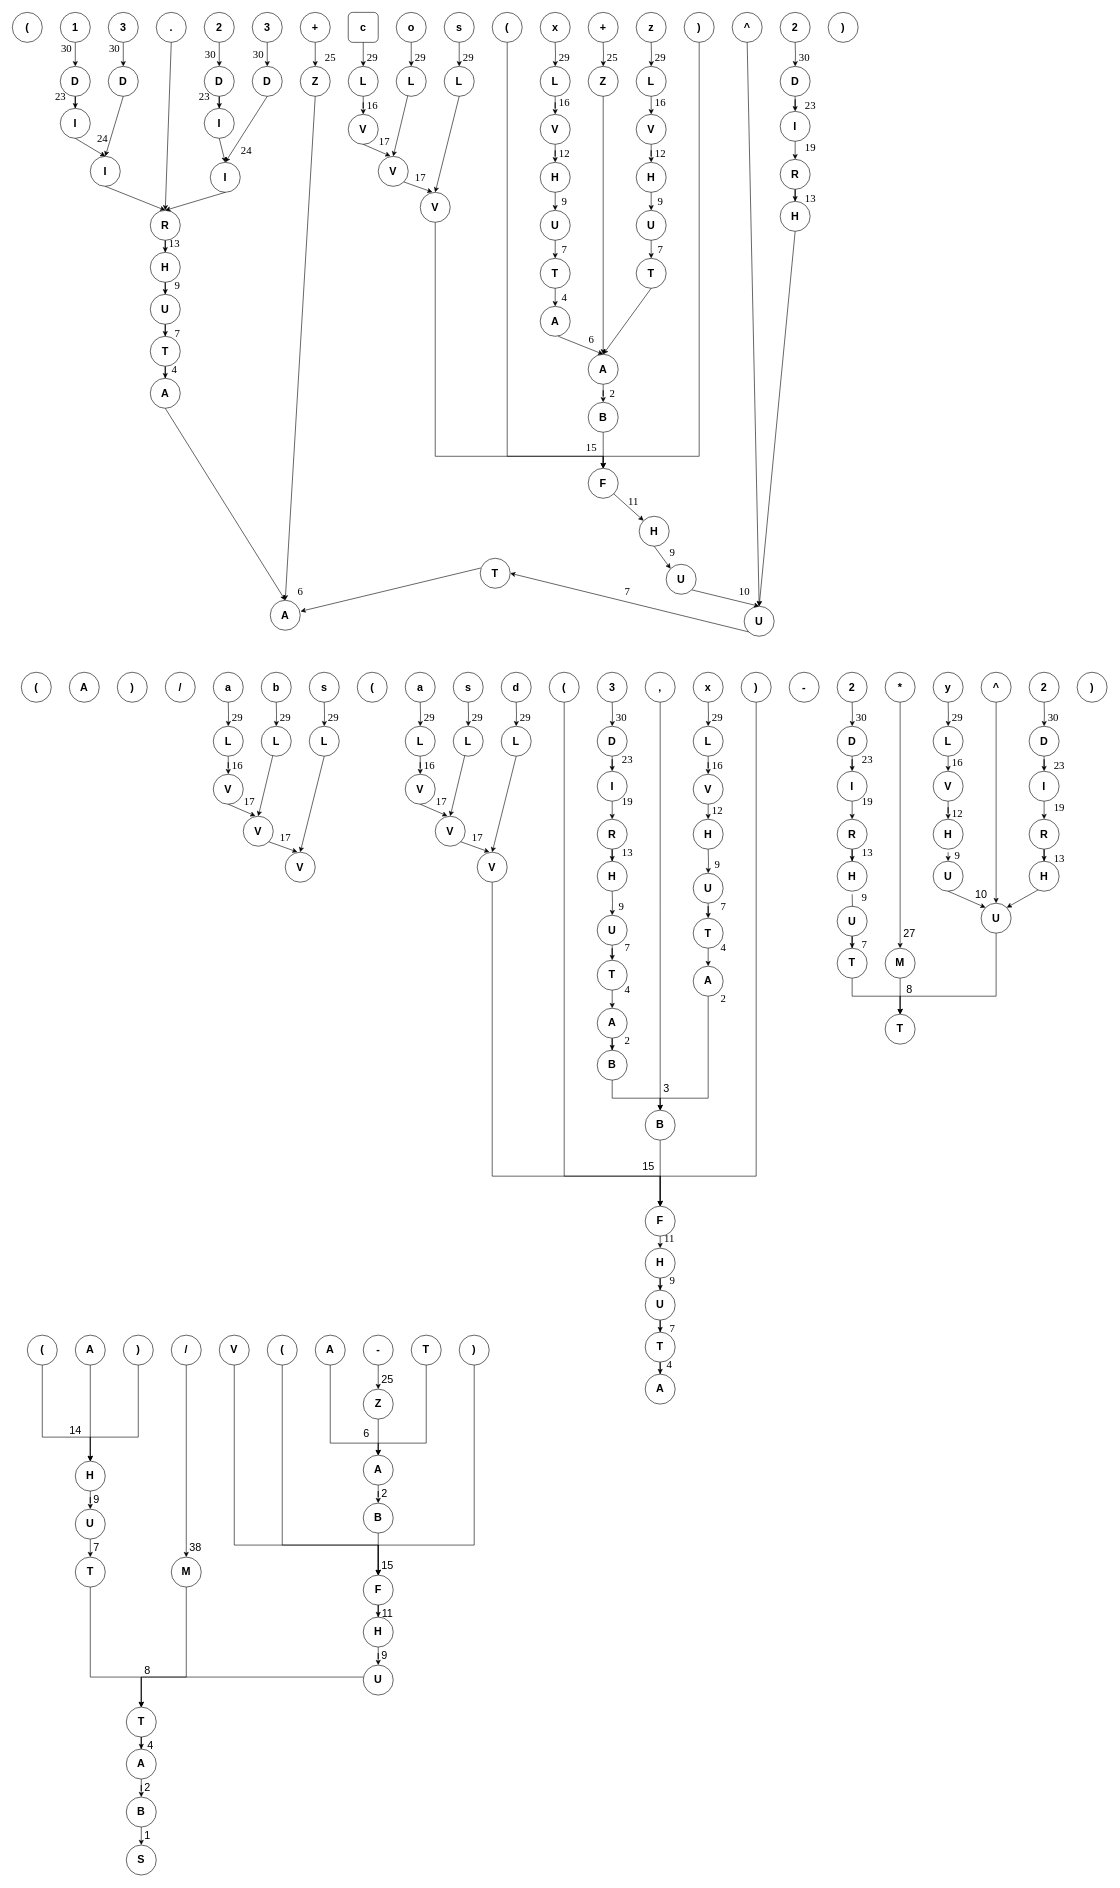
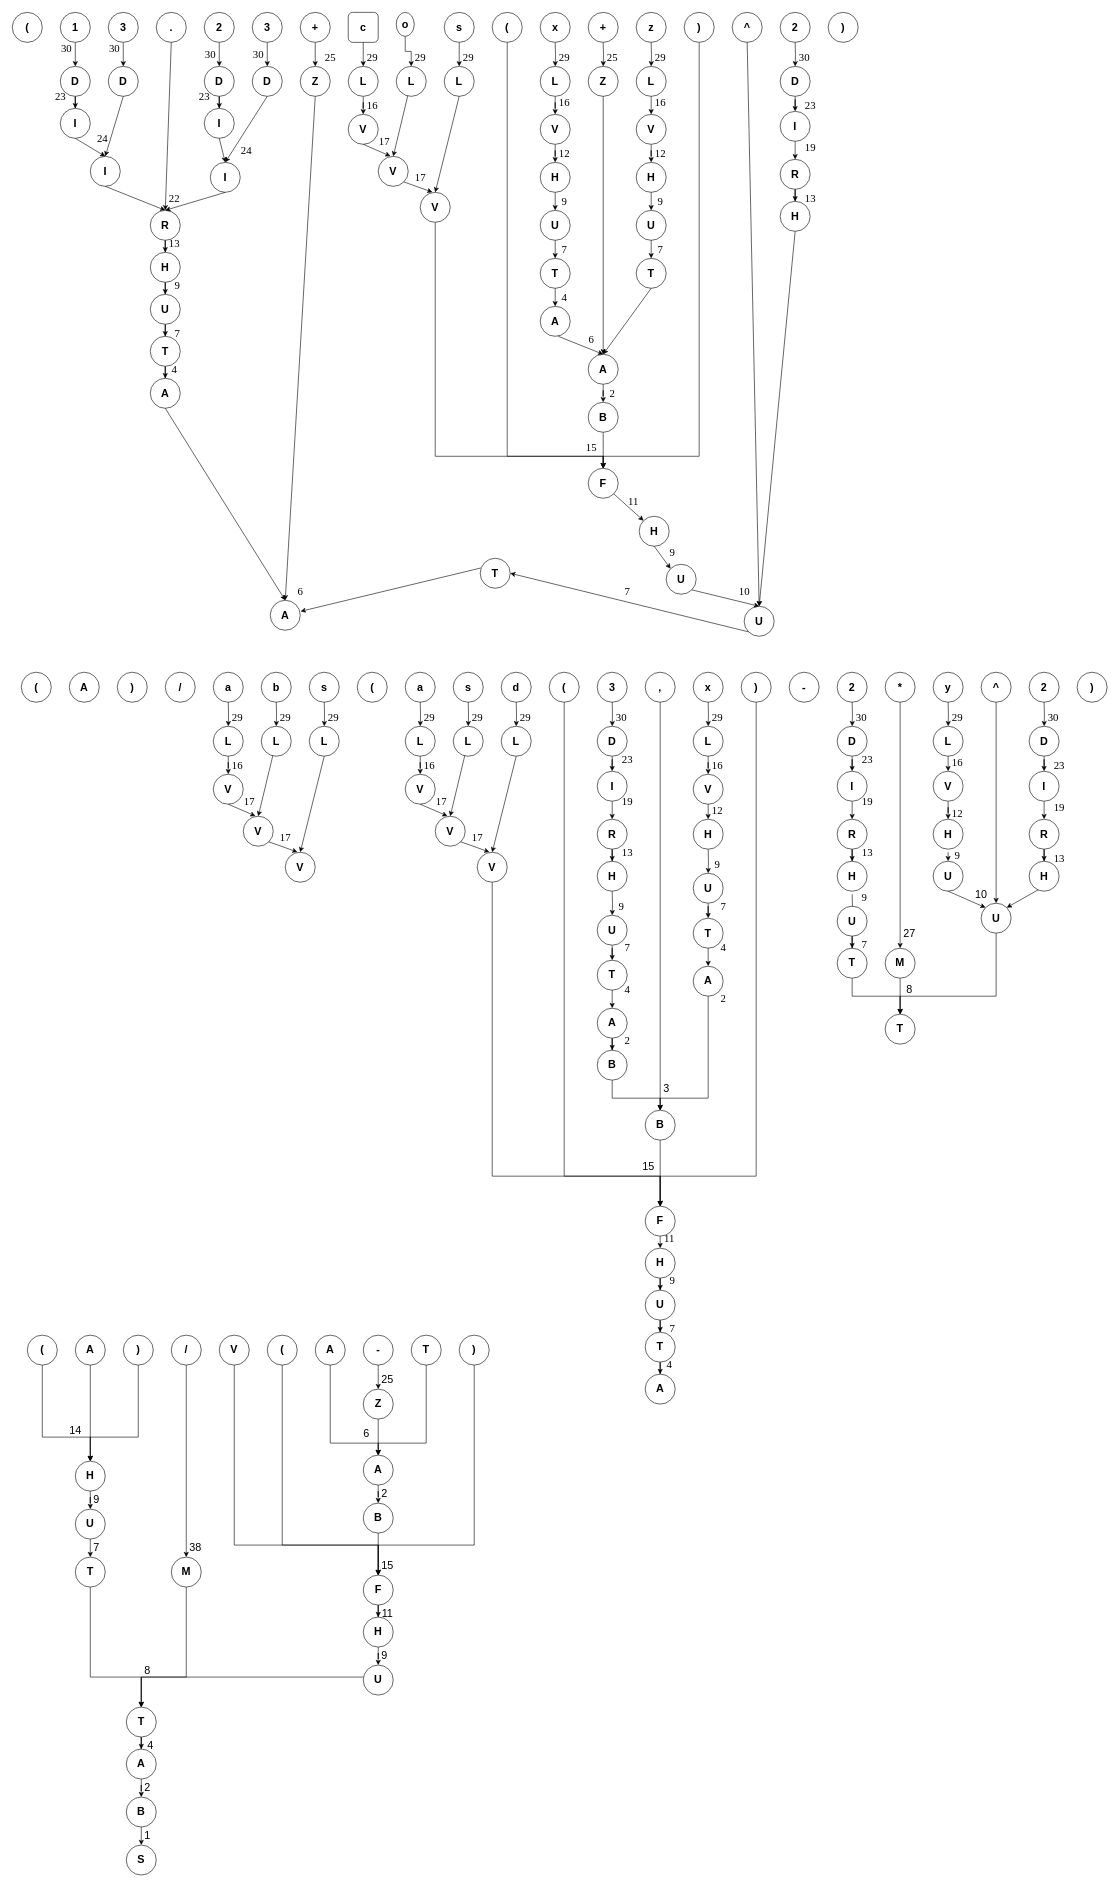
node "o": size 30x30 -> 18x24
node "22": added
